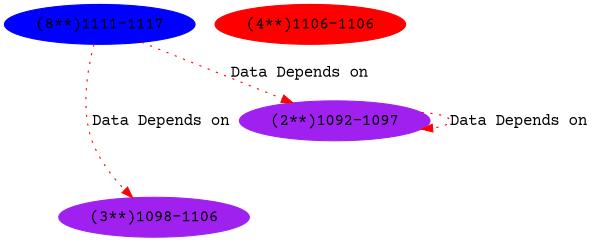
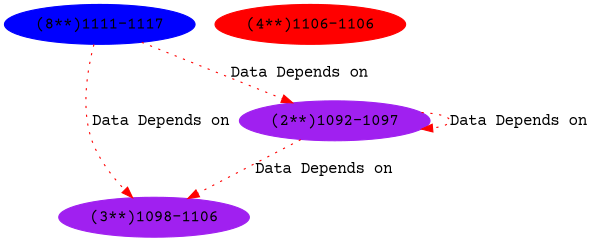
edge "(2**)1092-1097" -> "(3**)1098-1106": added, label "Data Depends on"
